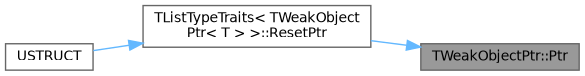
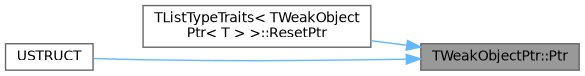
edge "USTRUCT" -> "TListTypeTraits< TWeakObject Ptr< T > >::ResetPtr": now "USTRUCT" -> "TWeakObjectPtr::Ptr"
